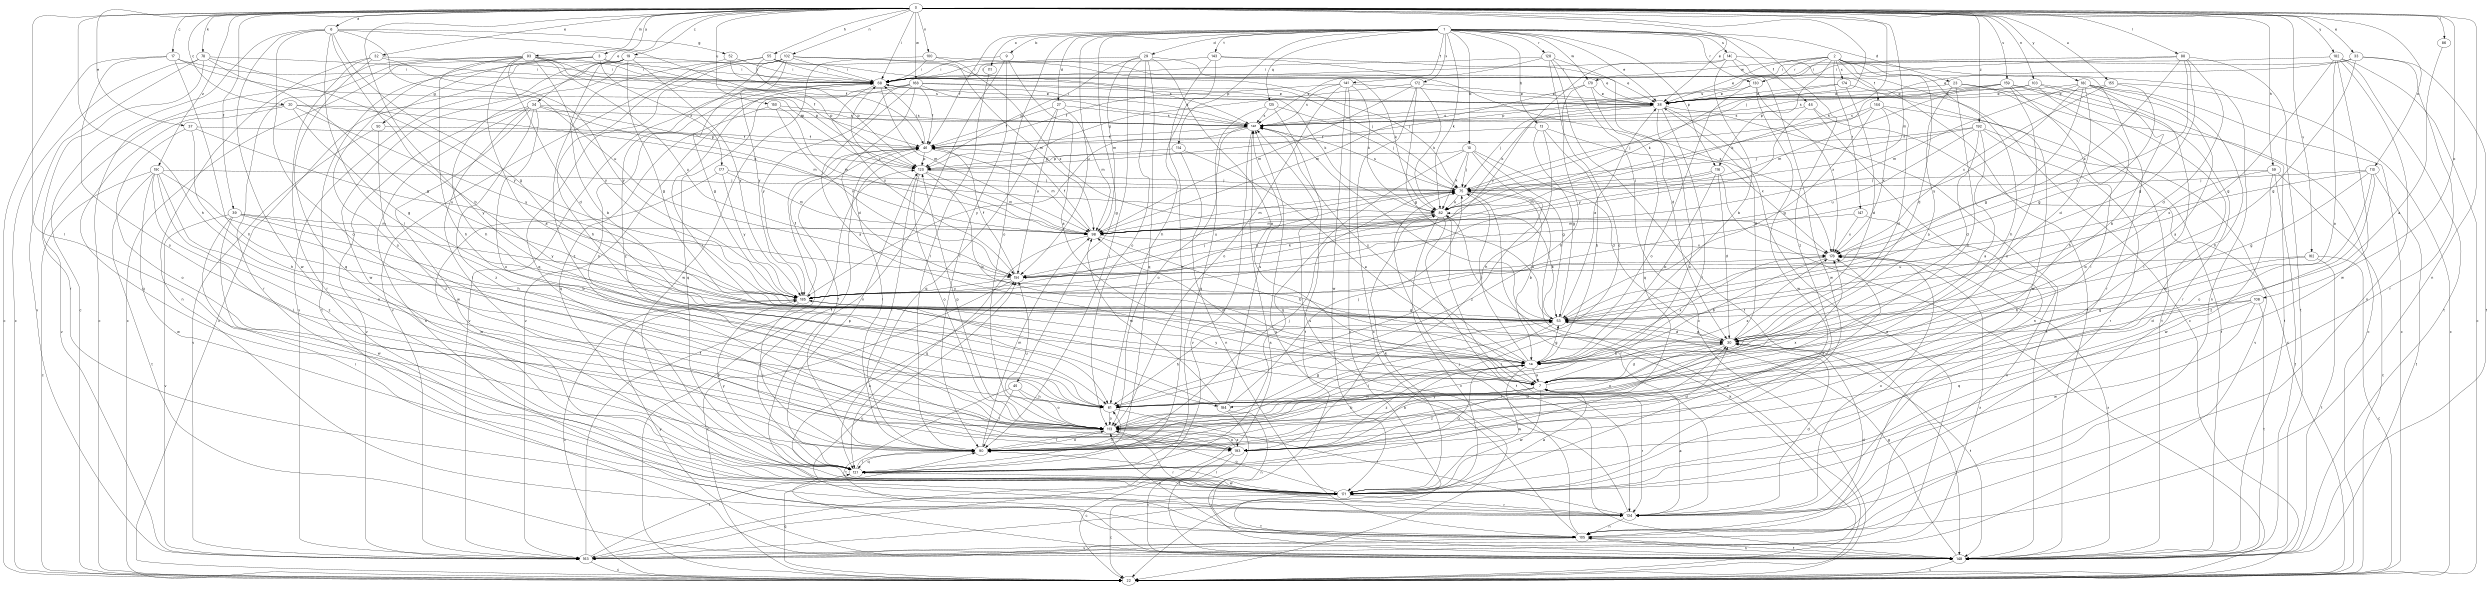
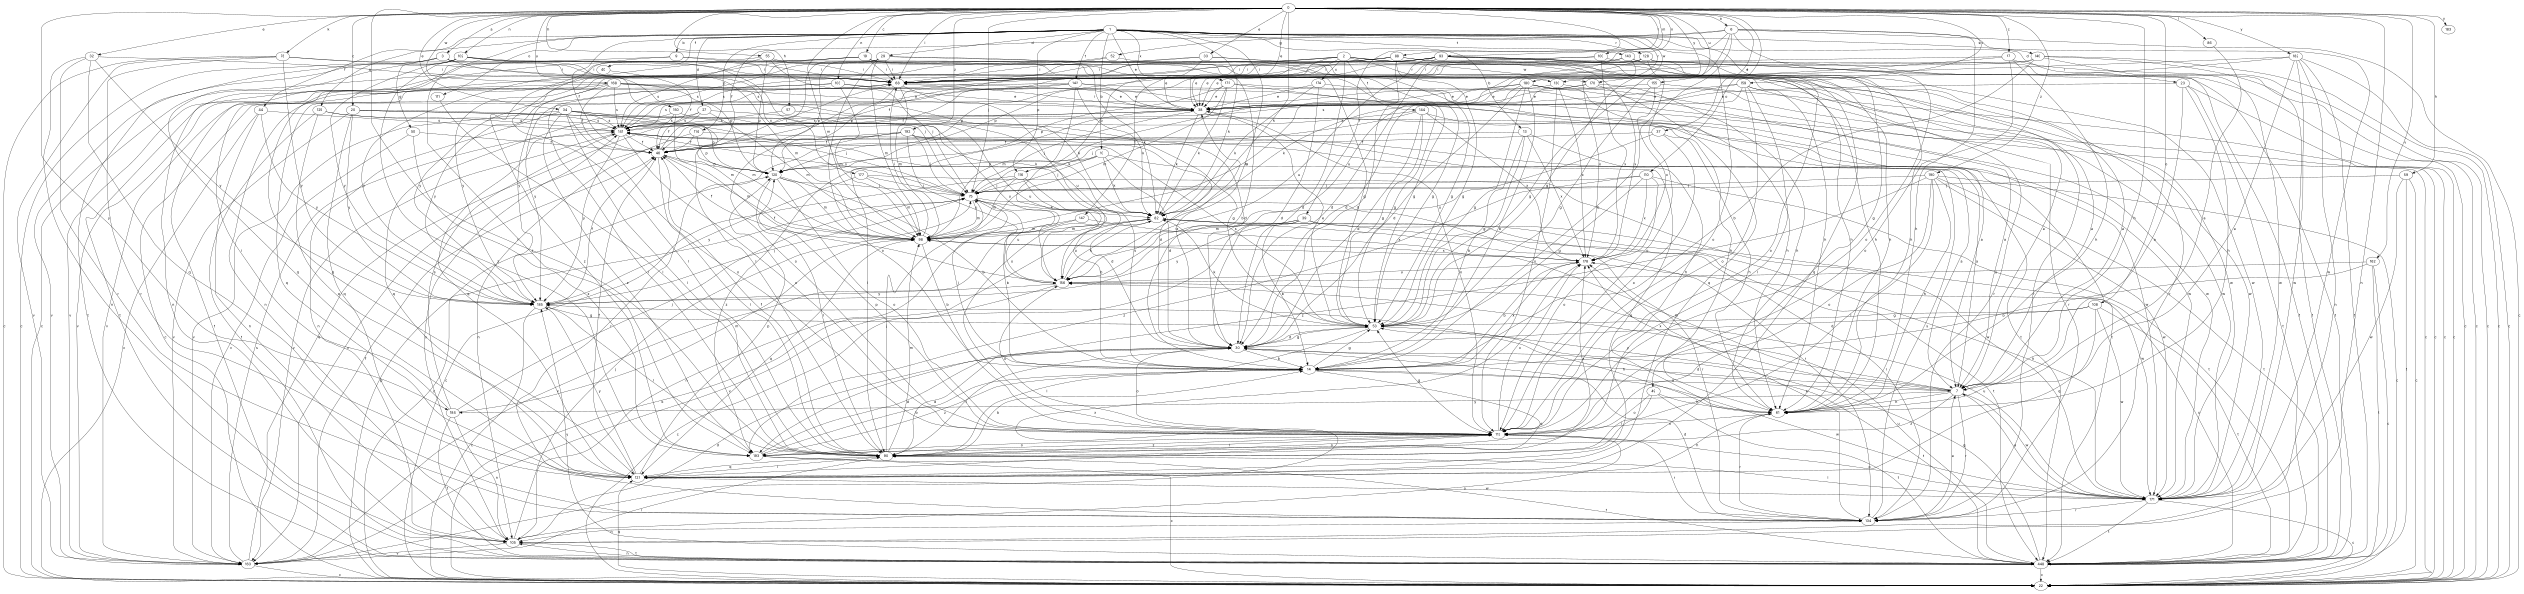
node "183": added
node "40": added
node "57": added
edge "114" -> "46": added, label "f"
edge "10" -> "53": removed, label "g"
edge "6" -> "61": label "l" -> "h"
edge "59" -> "14": removed, label "b"
edge "38" -> "163": reversed
node "148": label "148" -> "448"
